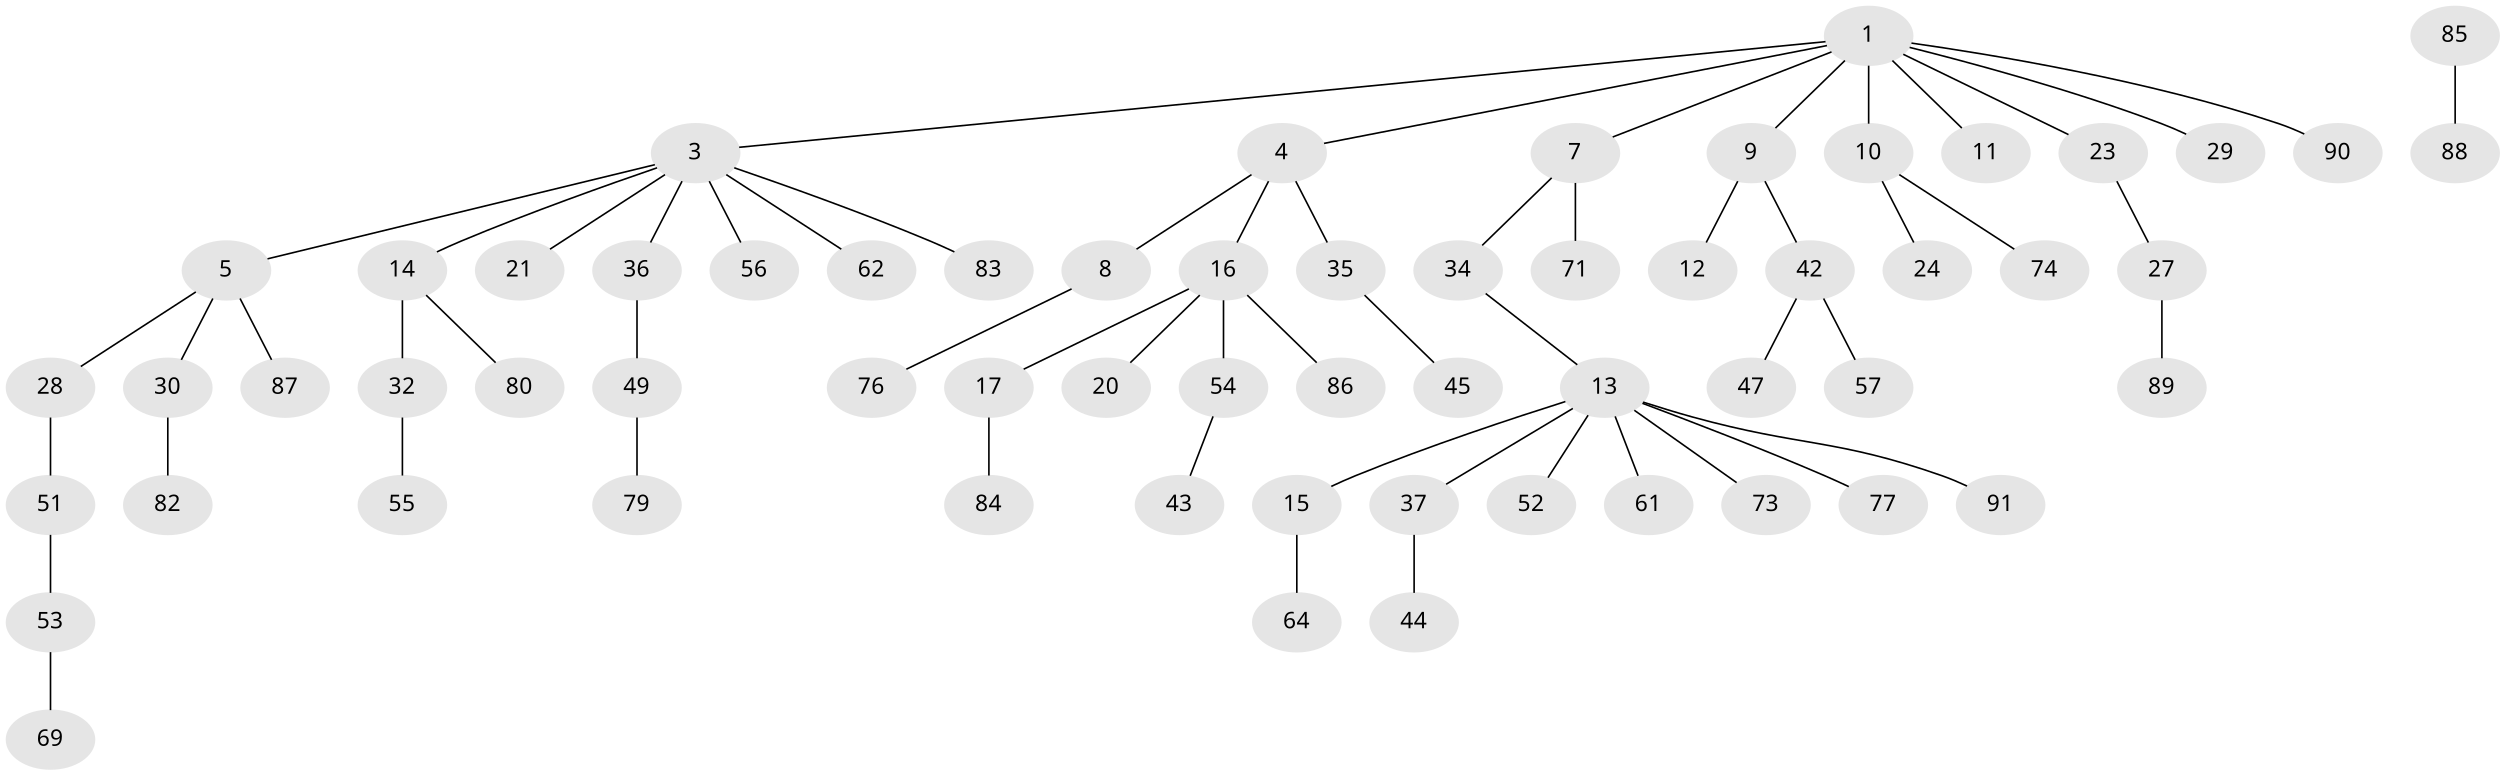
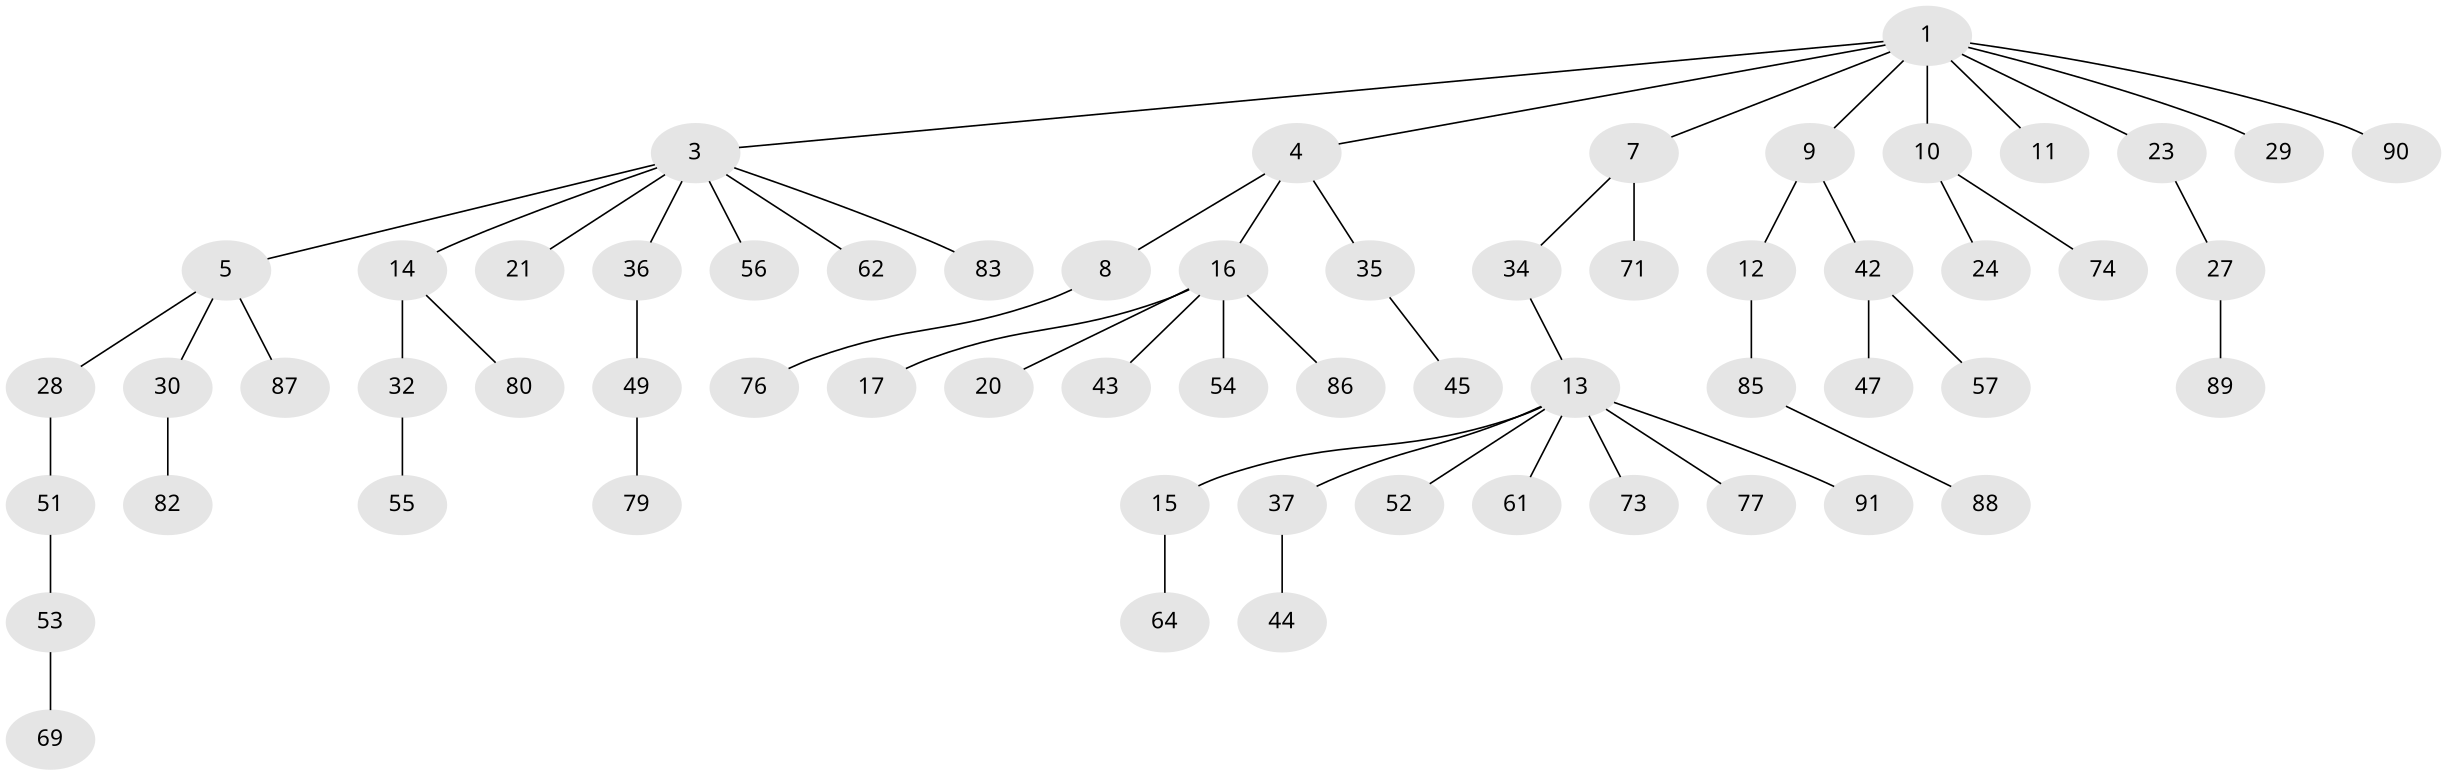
edge "12" -- "85": added
edge "54" -- "43": now "16" -- "43"
node "84": removed
